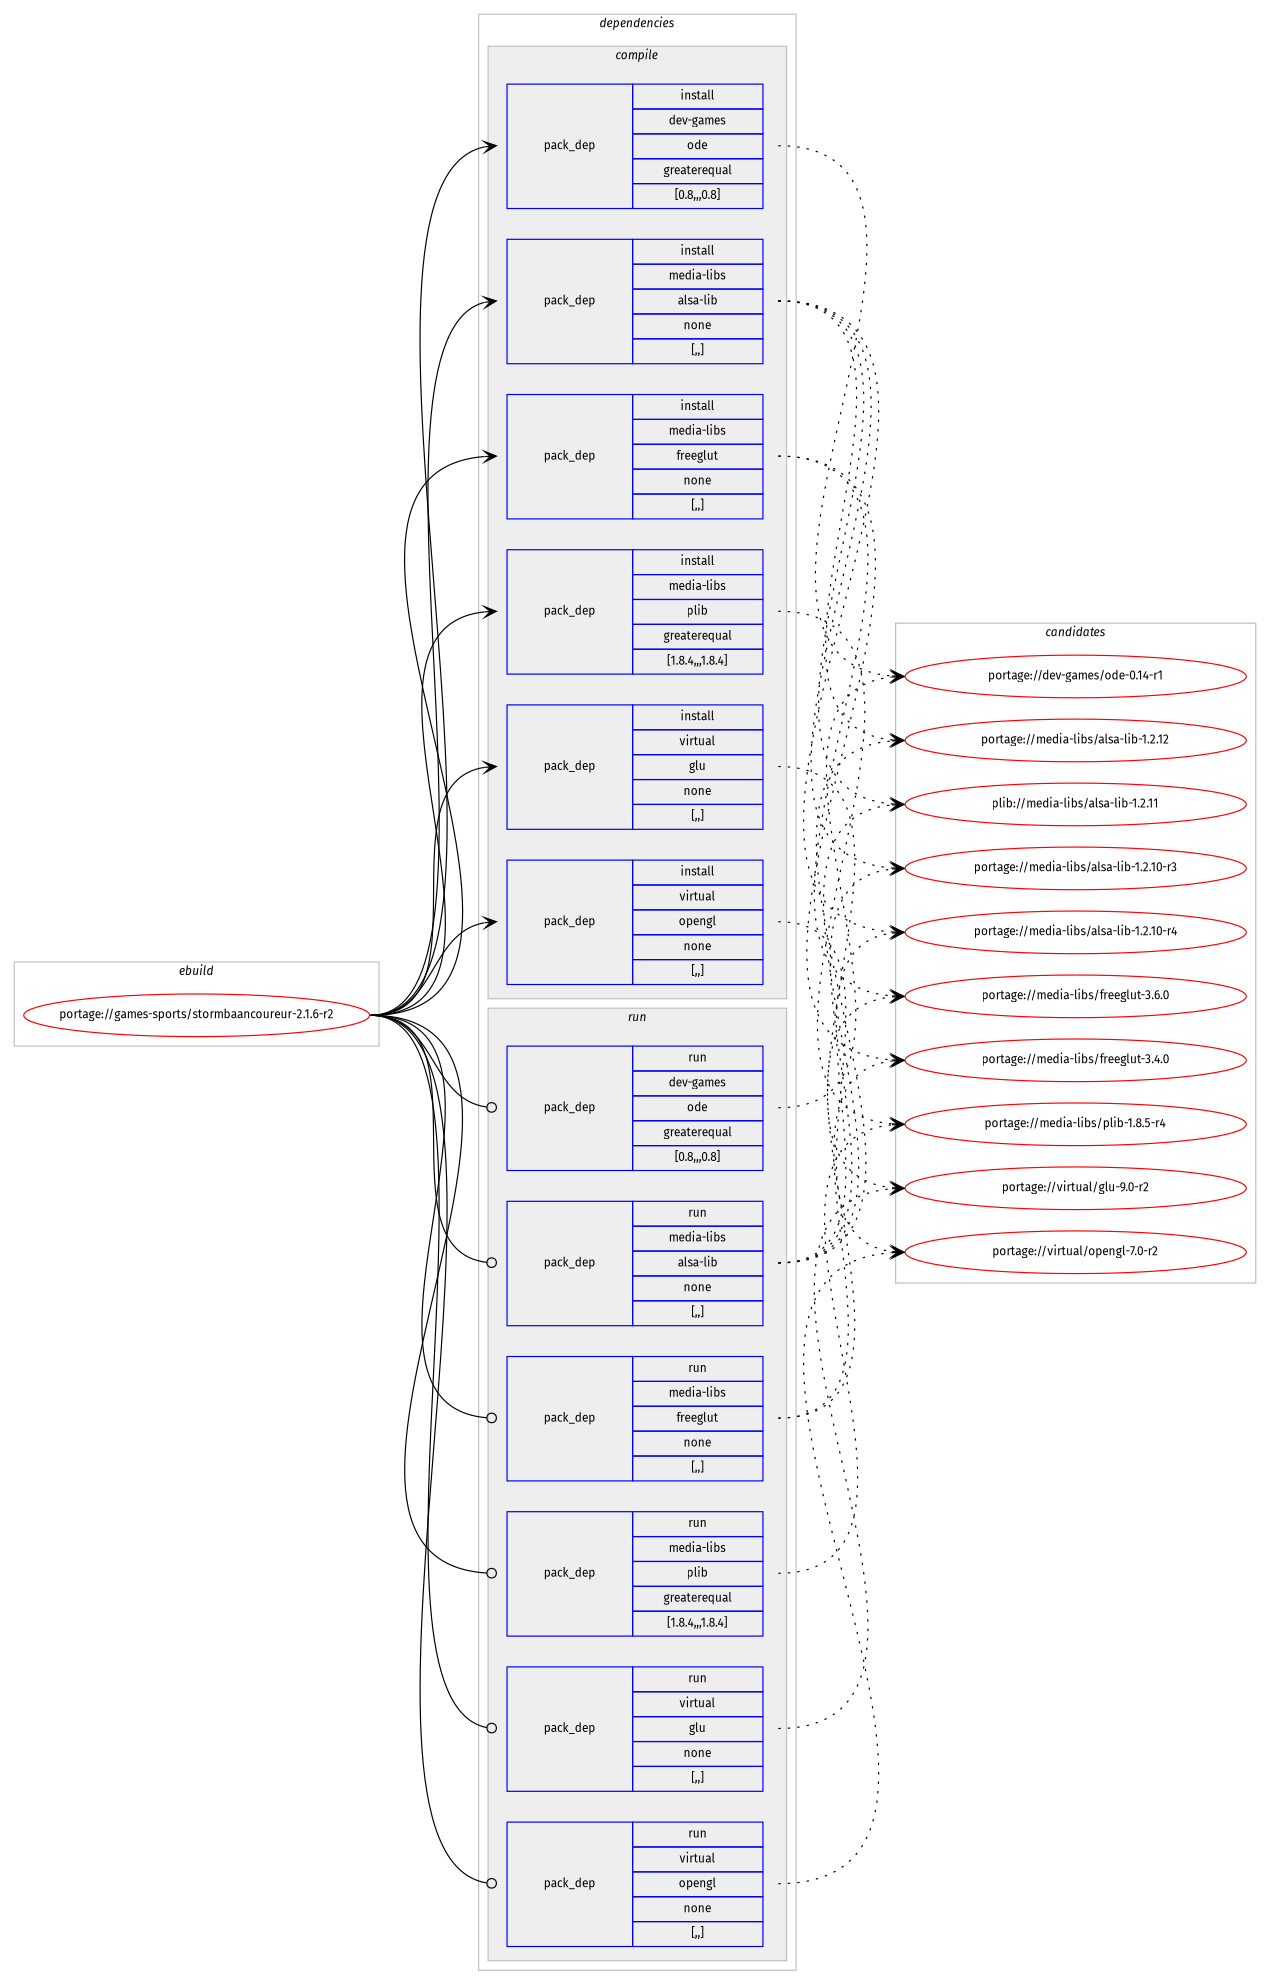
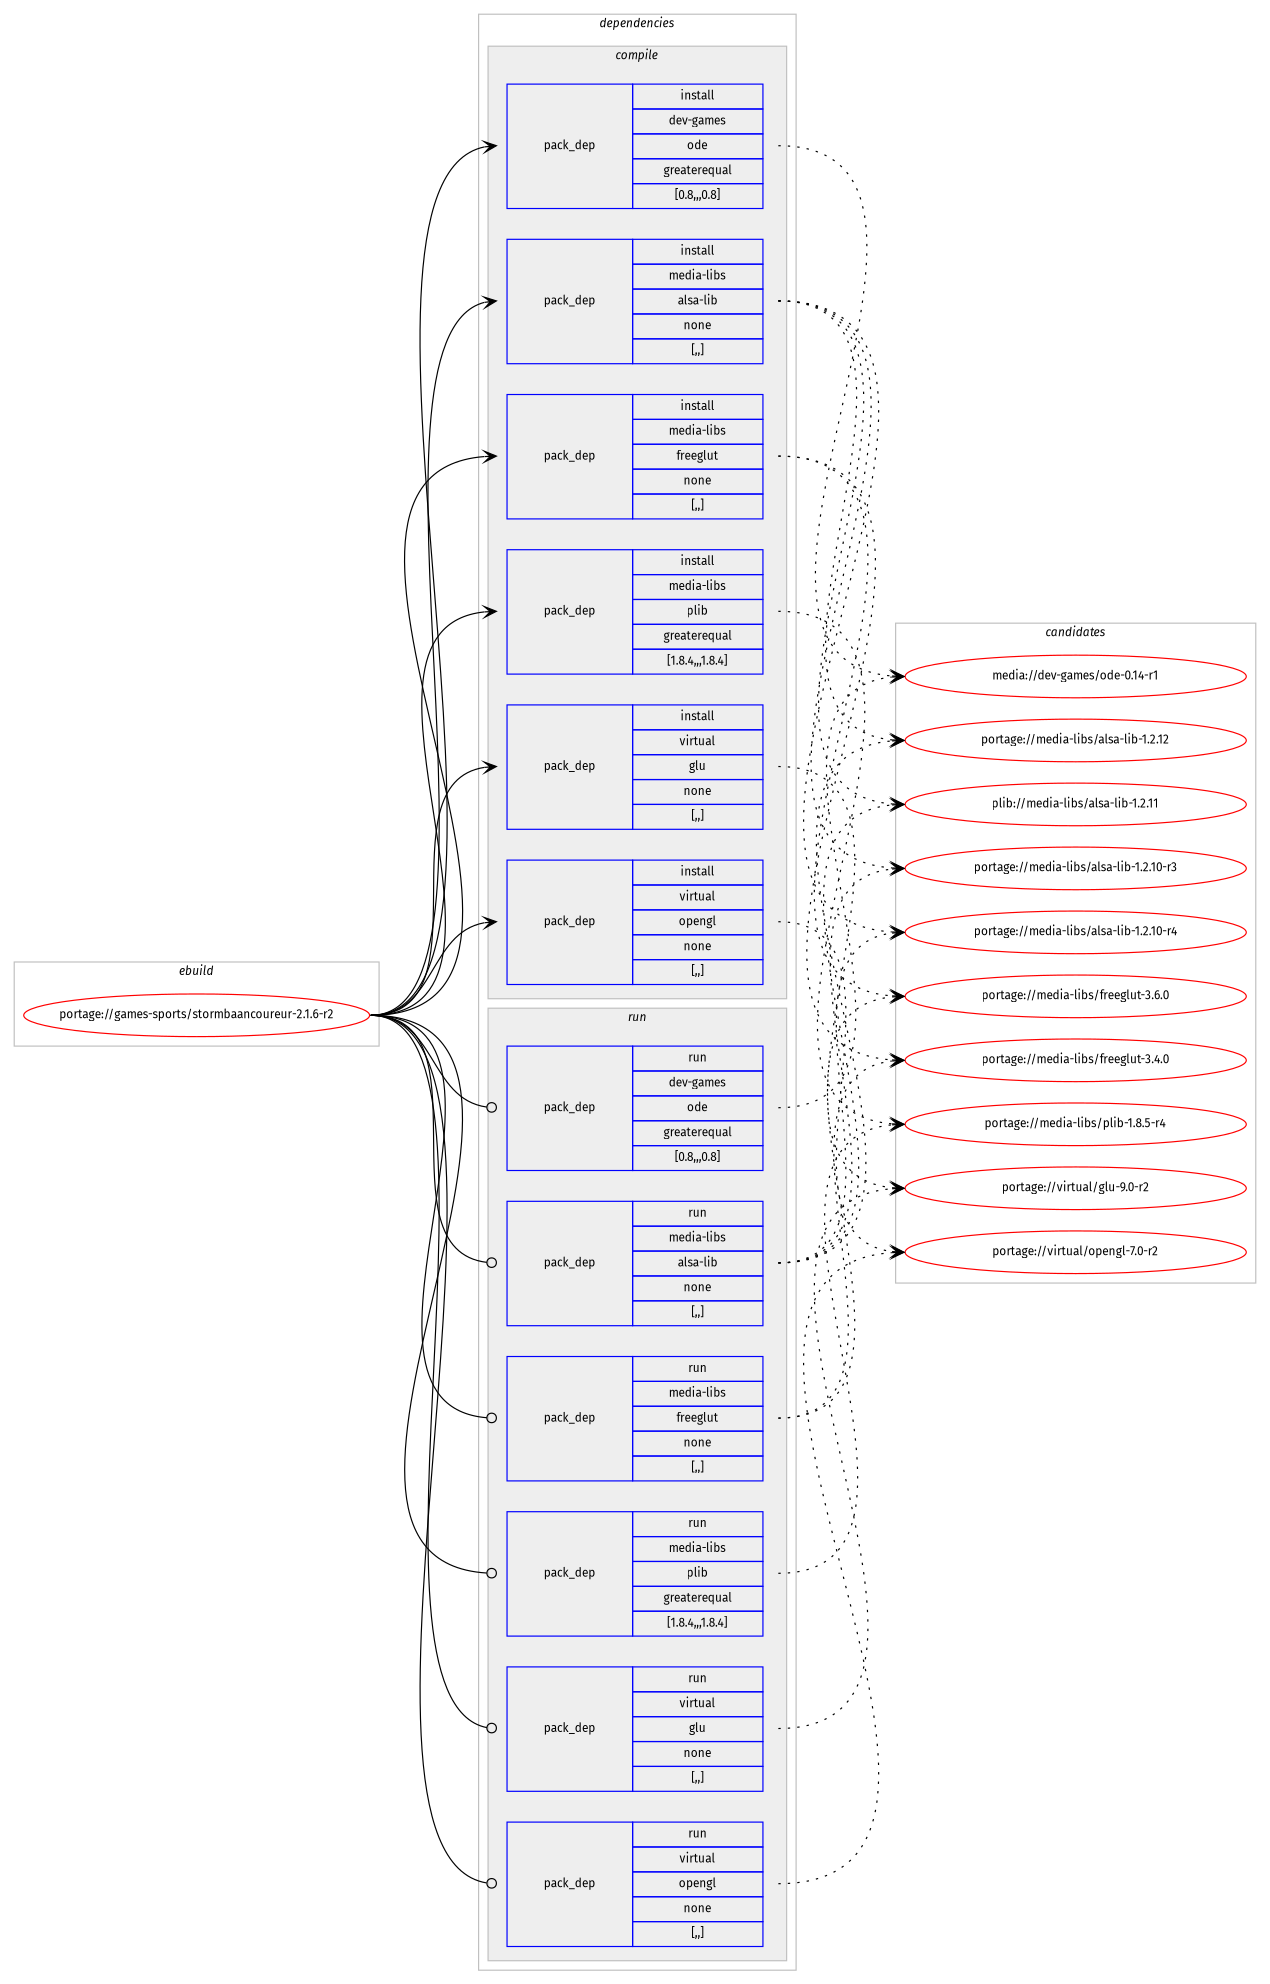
node "portage://dev-games/ode-0.14-r1": label "portage://dev-games/ode-0.14-r1" -> "media://dev-games/ode-0.14-r1"
